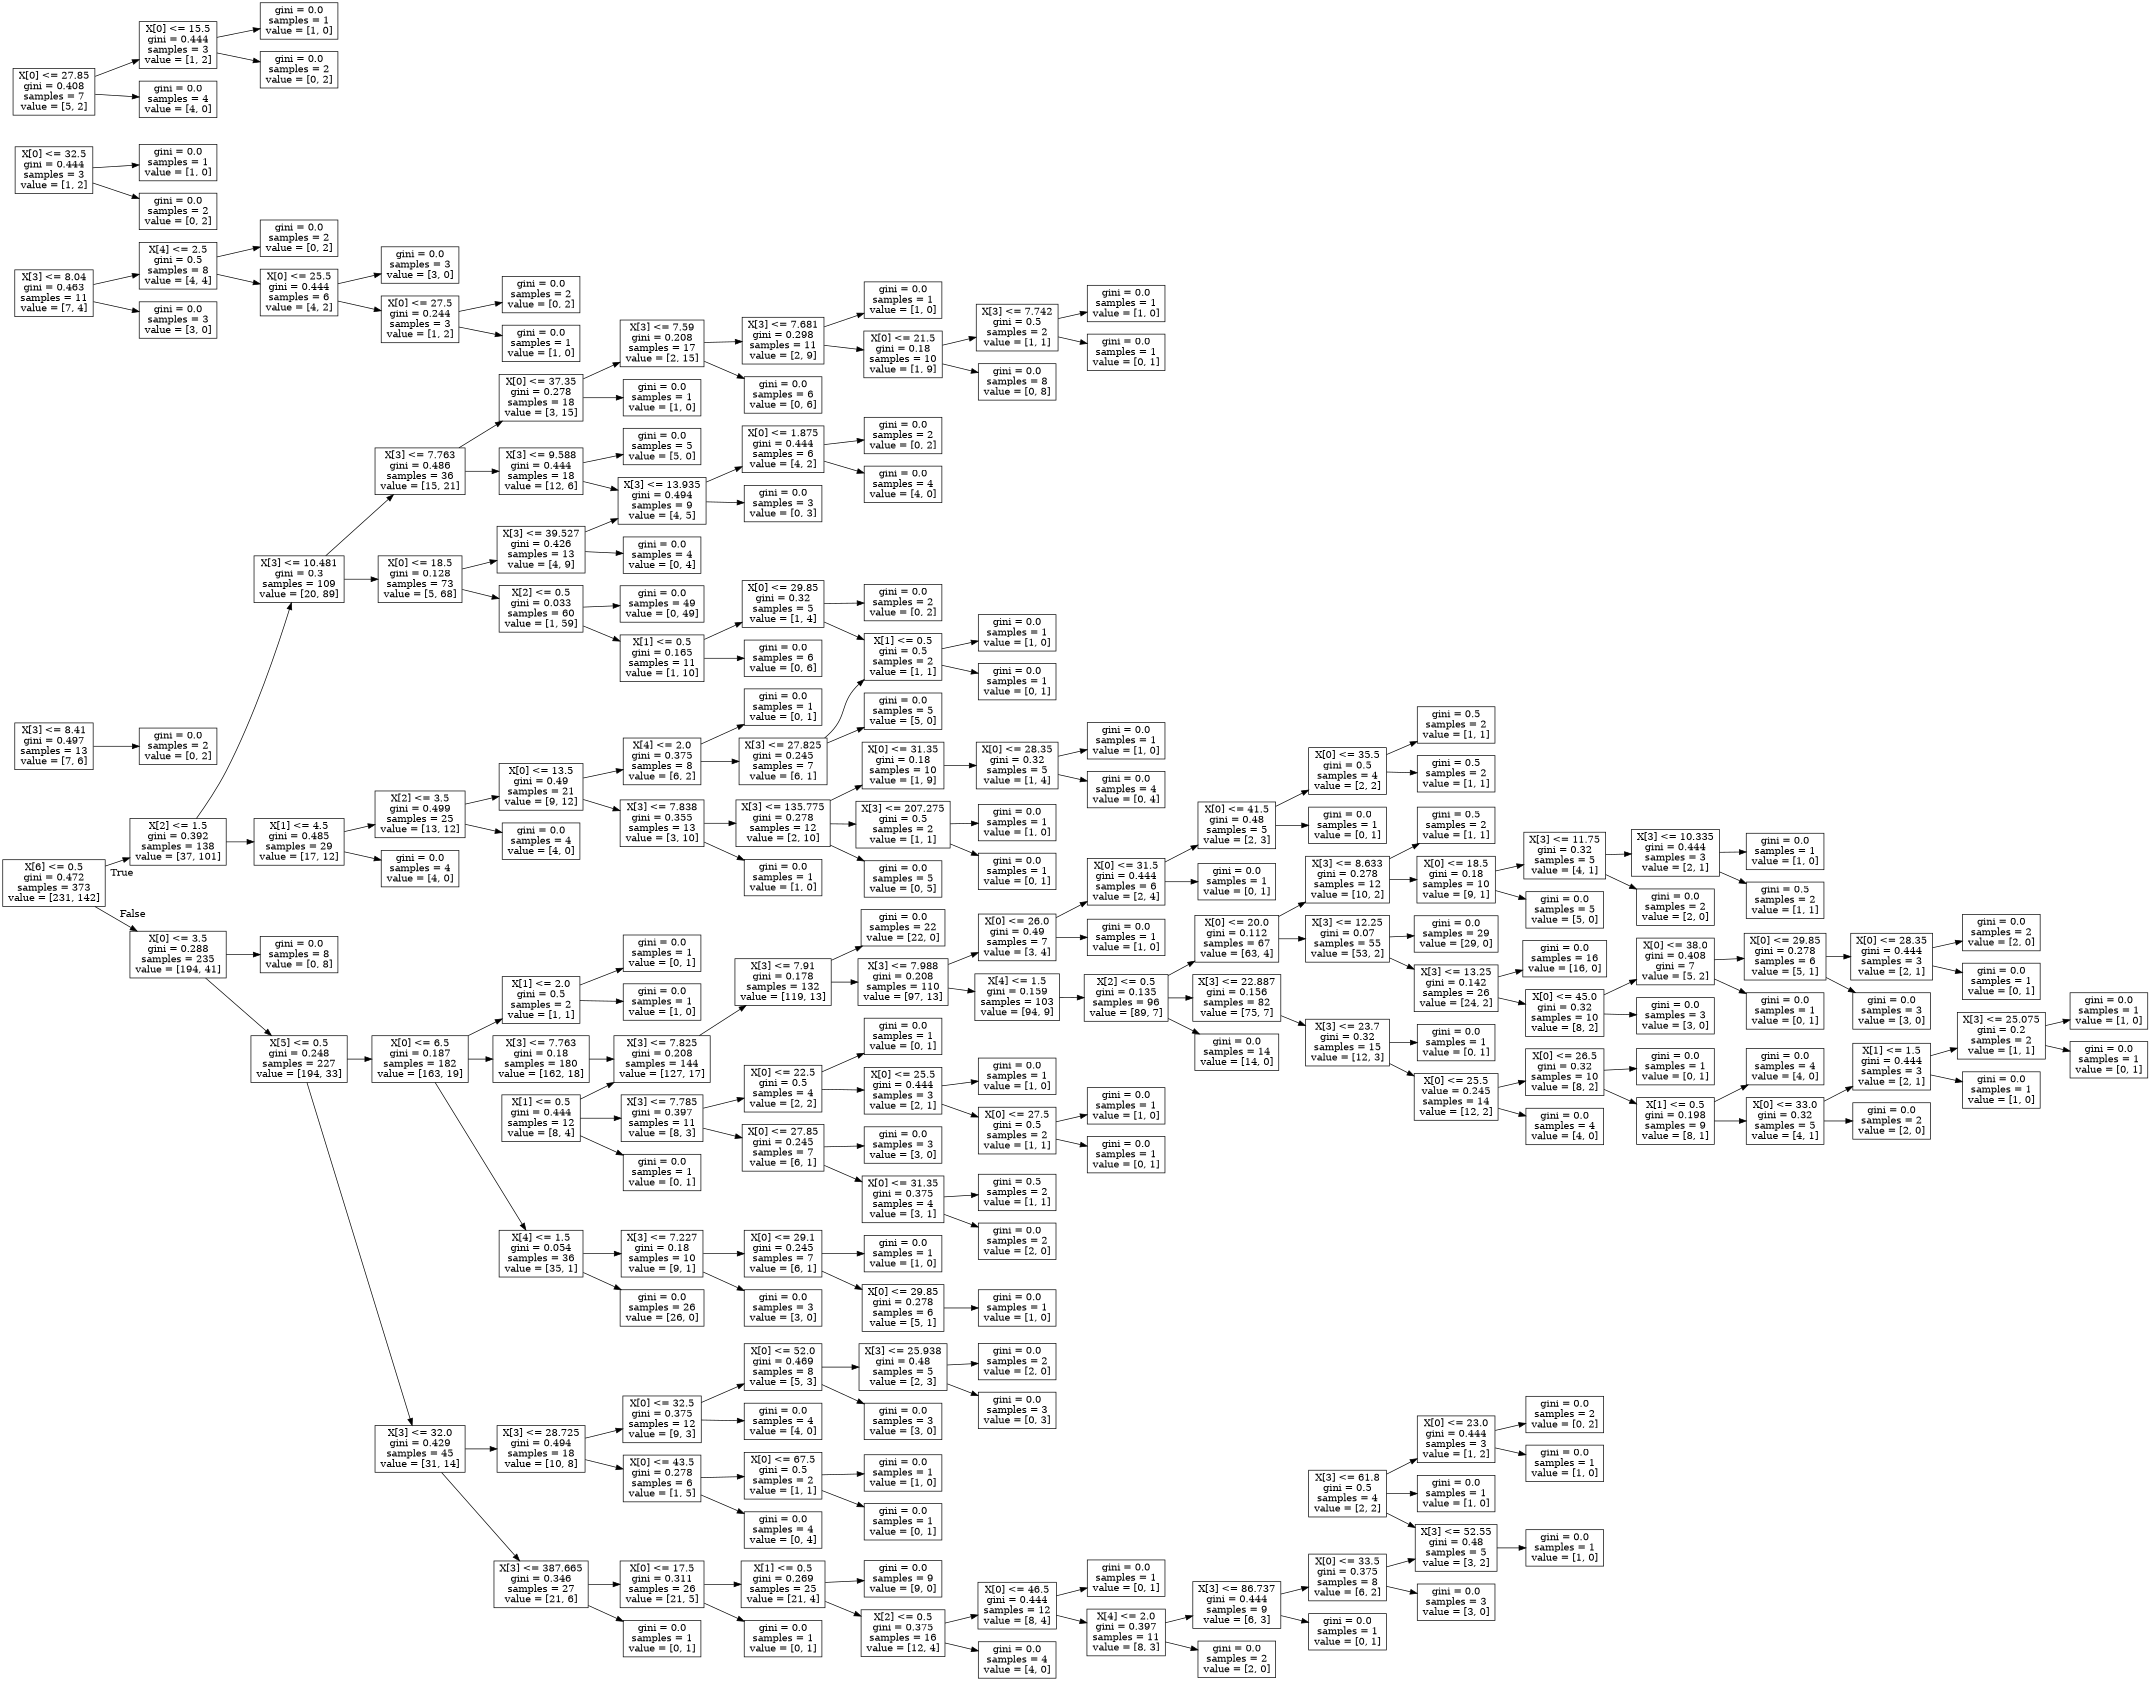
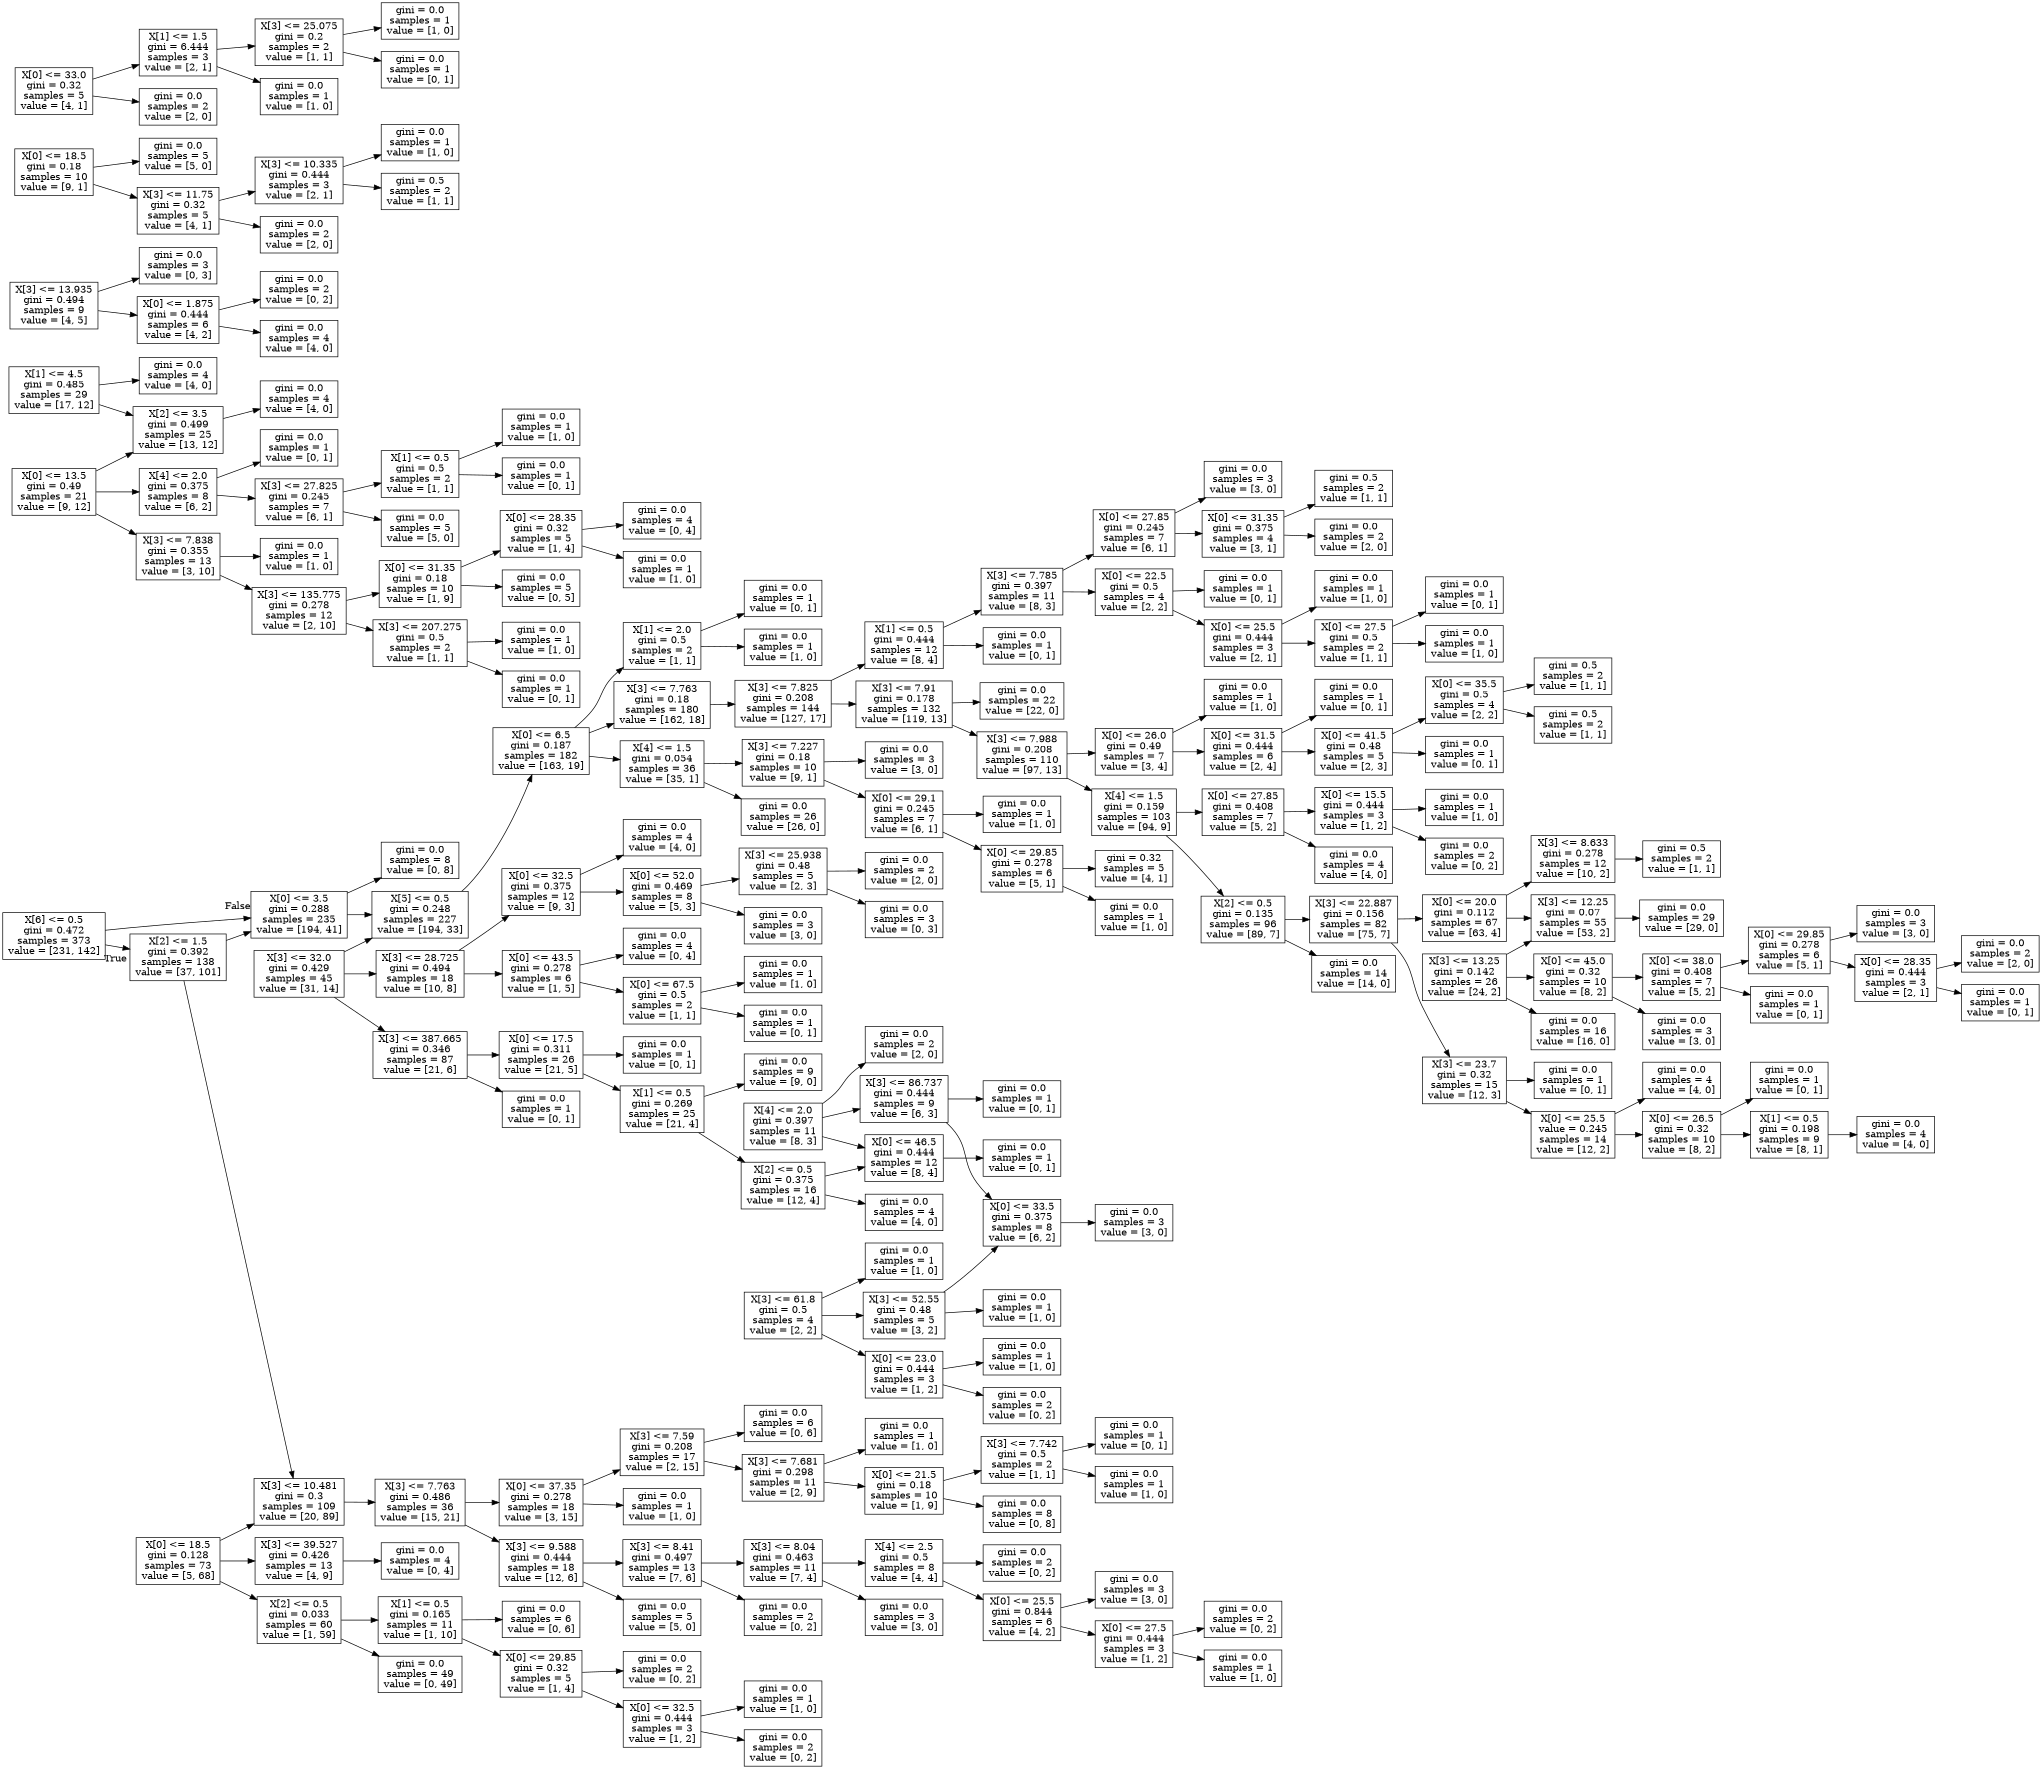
node "X[0] <= 25.5 gini = 0.444 samples = 6 value = [4, 2]": label "X[0] <= 25.5 gini = 0.444 samples = 6 value = [4, 2]" -> "X[0] <= 25.5 gini = 0.844 samples = 6 value = [4, 2]"
node "X[0] <= 27.5 gini = 0.244 samples = 3 value = [1, 2]": label "X[0] <= 27.5 gini = 0.244 samples = 3 value = [1, 2]" -> "X[0] <= 27.5 gini = 0.444 samples = 3 value = [1, 2]"
edge "X[3] <= 9.588 gini = 0.444 samples = 18 value = [12, 6]" -> "X[3] <= 13.935 gini = 0.494 samples = 9 value = [4, 5]": now "X[3] <= 9.588 gini = 0.444 samples = 18 value = [12, 6]" -> "X[3] <= 8.41 gini = 0.497 samples = 13 value = [7, 6]"
edge "X[3] <= 39.527 gini = 0.426 samples = 13 value = [4, 9]" -> "X[3] <= 13.935 gini = 0.494 samples = 9 value = [4, 5]": removed
edge "X[3] <= 10.481 gini = 0.3 samples = 109 value = [20, 89]" -> "X[0] <= 18.5 gini = 0.128 samples = 73 value = [5, 68]": reversed
edge "X[0] <= 29.85 gini = 0.32 samples = 5 value = [1, 4]" -> "X[1] <= 0.5 gini = 0.5 samples = 2 value = [1, 1]": now "X[0] <= 29.85 gini = 0.32 samples = 5 value = [1, 4]" -> "X[0] <= 32.5 gini = 0.444 samples = 3 value = [1, 2]"
edge "X[2] <= 3.5 gini = 0.499 samples = 25 value = [13, 12]" -> "X[0] <= 13.5 gini = 0.49 samples = 21 value = [9, 12]": reversed
edge "X[4] <= 1.5 gini = 0.159 samples = 103 value = [94, 9]" -> "X[0] <= 27.85 gini = 0.408 samples = 7 value = [5, 2]": added
edge "X[2] <= 1.5 gini = 0.392 samples = 138 value = [37, 101]" -> "X[1] <= 4.5 gini = 0.485 samples = 29 value = [17, 12]": now "X[2] <= 1.5 gini = 0.392 samples = 138 value = [37, 101]" -> "X[0] <= 3.5 gini = 0.288 samples = 235 value = [194, 41]"
edge "X[3] <= 135.775 gini = 0.278 samples = 12 value = [2, 10]" -> "gini = 0.0 samples = 5 value = [0, 5]": now "X[0] <= 31.35 gini = 0.18 samples = 10 value = [1, 9]" -> "gini = 0.0 samples = 5 value = [0, 5]"
node "gini = 0.32 samples = 5 value = [4, 1]": added
edge "X[3] <= 8.633 gini = 0.278 samples = 12 value = [10, 2]" -> "X[0] <= 18.5 gini = 0.18 samples = 10 value = [9, 1]": removed
node "X[0] <= 38.0 gini = 0.408 gini = 7 value = [5, 2]": label "X[0] <= 38.0 gini = 0.408 gini = 7 value = [5, 2]" -> "X[0] <= 38.0 gini = 0.408 samples = 7 value = [5, 2]"
edge "X[3] <= 12.25 gini = 0.07 samples = 55 value = [53, 2]" -> "X[3] <= 13.25 gini = 0.142 samples = 26 value = [24, 2]": reversed
edge "X[2] <= 0.5 gini = 0.135 samples = 96 value = [89, 7]" -> "X[0] <= 20.0 gini = 0.112 samples = 67 value = [63, 4]": now "X[3] <= 22.887 gini = 0.156 samples = 82 value = [75, 7]" -> "X[0] <= 20.0 gini = 0.112 samples = 67 value = [63, 4]"
node "X[1] <= 1.5 gini = 0.444 samples = 3 value = [2, 1]": label "X[1] <= 1.5 gini = 0.444 samples = 3 value = [2, 1]" -> "X[1] <= 1.5 gini = 6.444 samples = 3 value = [2, 1]"
edge "X[1] <= 0.5 gini = 0.444 samples = 12 value = [8, 4]" -> "X[3] <= 7.825 gini = 0.208 samples = 144 value = [127, 17]": reversed
edge "X[1] <= 0.5 gini = 0.198 samples = 9 value = [8, 1]" -> "X[0] <= 33.0 gini = 0.32 samples = 5 value = [4, 1]": removed
edge "X[5] <= 0.5 gini = 0.248 samples = 227 value = [194, 33]" -> "X[3] <= 32.0 gini = 0.429 samples = 45 value = [31, 14]": reversed
edge "X[3] <= 8.41 gini = 0.497 samples = 13 value = [7, 6]" -> "X[3] <= 8.04 gini = 0.463 samples = 11 value = [7, 4]": added
edge "X[0] <= 33.5 gini = 0.375 samples = 8 value = [6, 2]" -> "X[3] <= 52.55 gini = 0.48 samples = 5 value = [3, 2]": reversed
node "X[3] <= 387.665 gini = 0.346 samples = 27 value = [21, 6]": label "X[3] <= 387.665 gini = 0.346 samples = 27 value = [21, 6]" -> "X[3] <= 387.665 gini = 0.346 samples = 87 value = [21, 6]"
edge "X[0] <= 46.5 gini = 0.444 samples = 12 value = [8, 4]" -> "X[4] <= 2.0 gini = 0.397 samples = 11 value = [8, 3]": reversed
